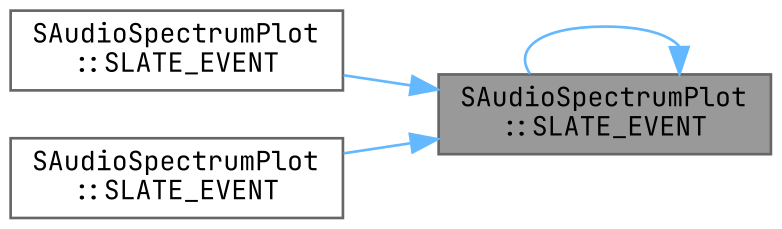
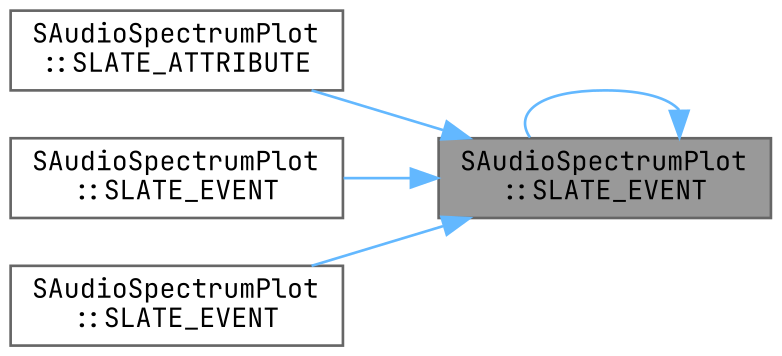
node "SAudioSpectrumPlot ::SLATE_ATTRIBUTE": added
